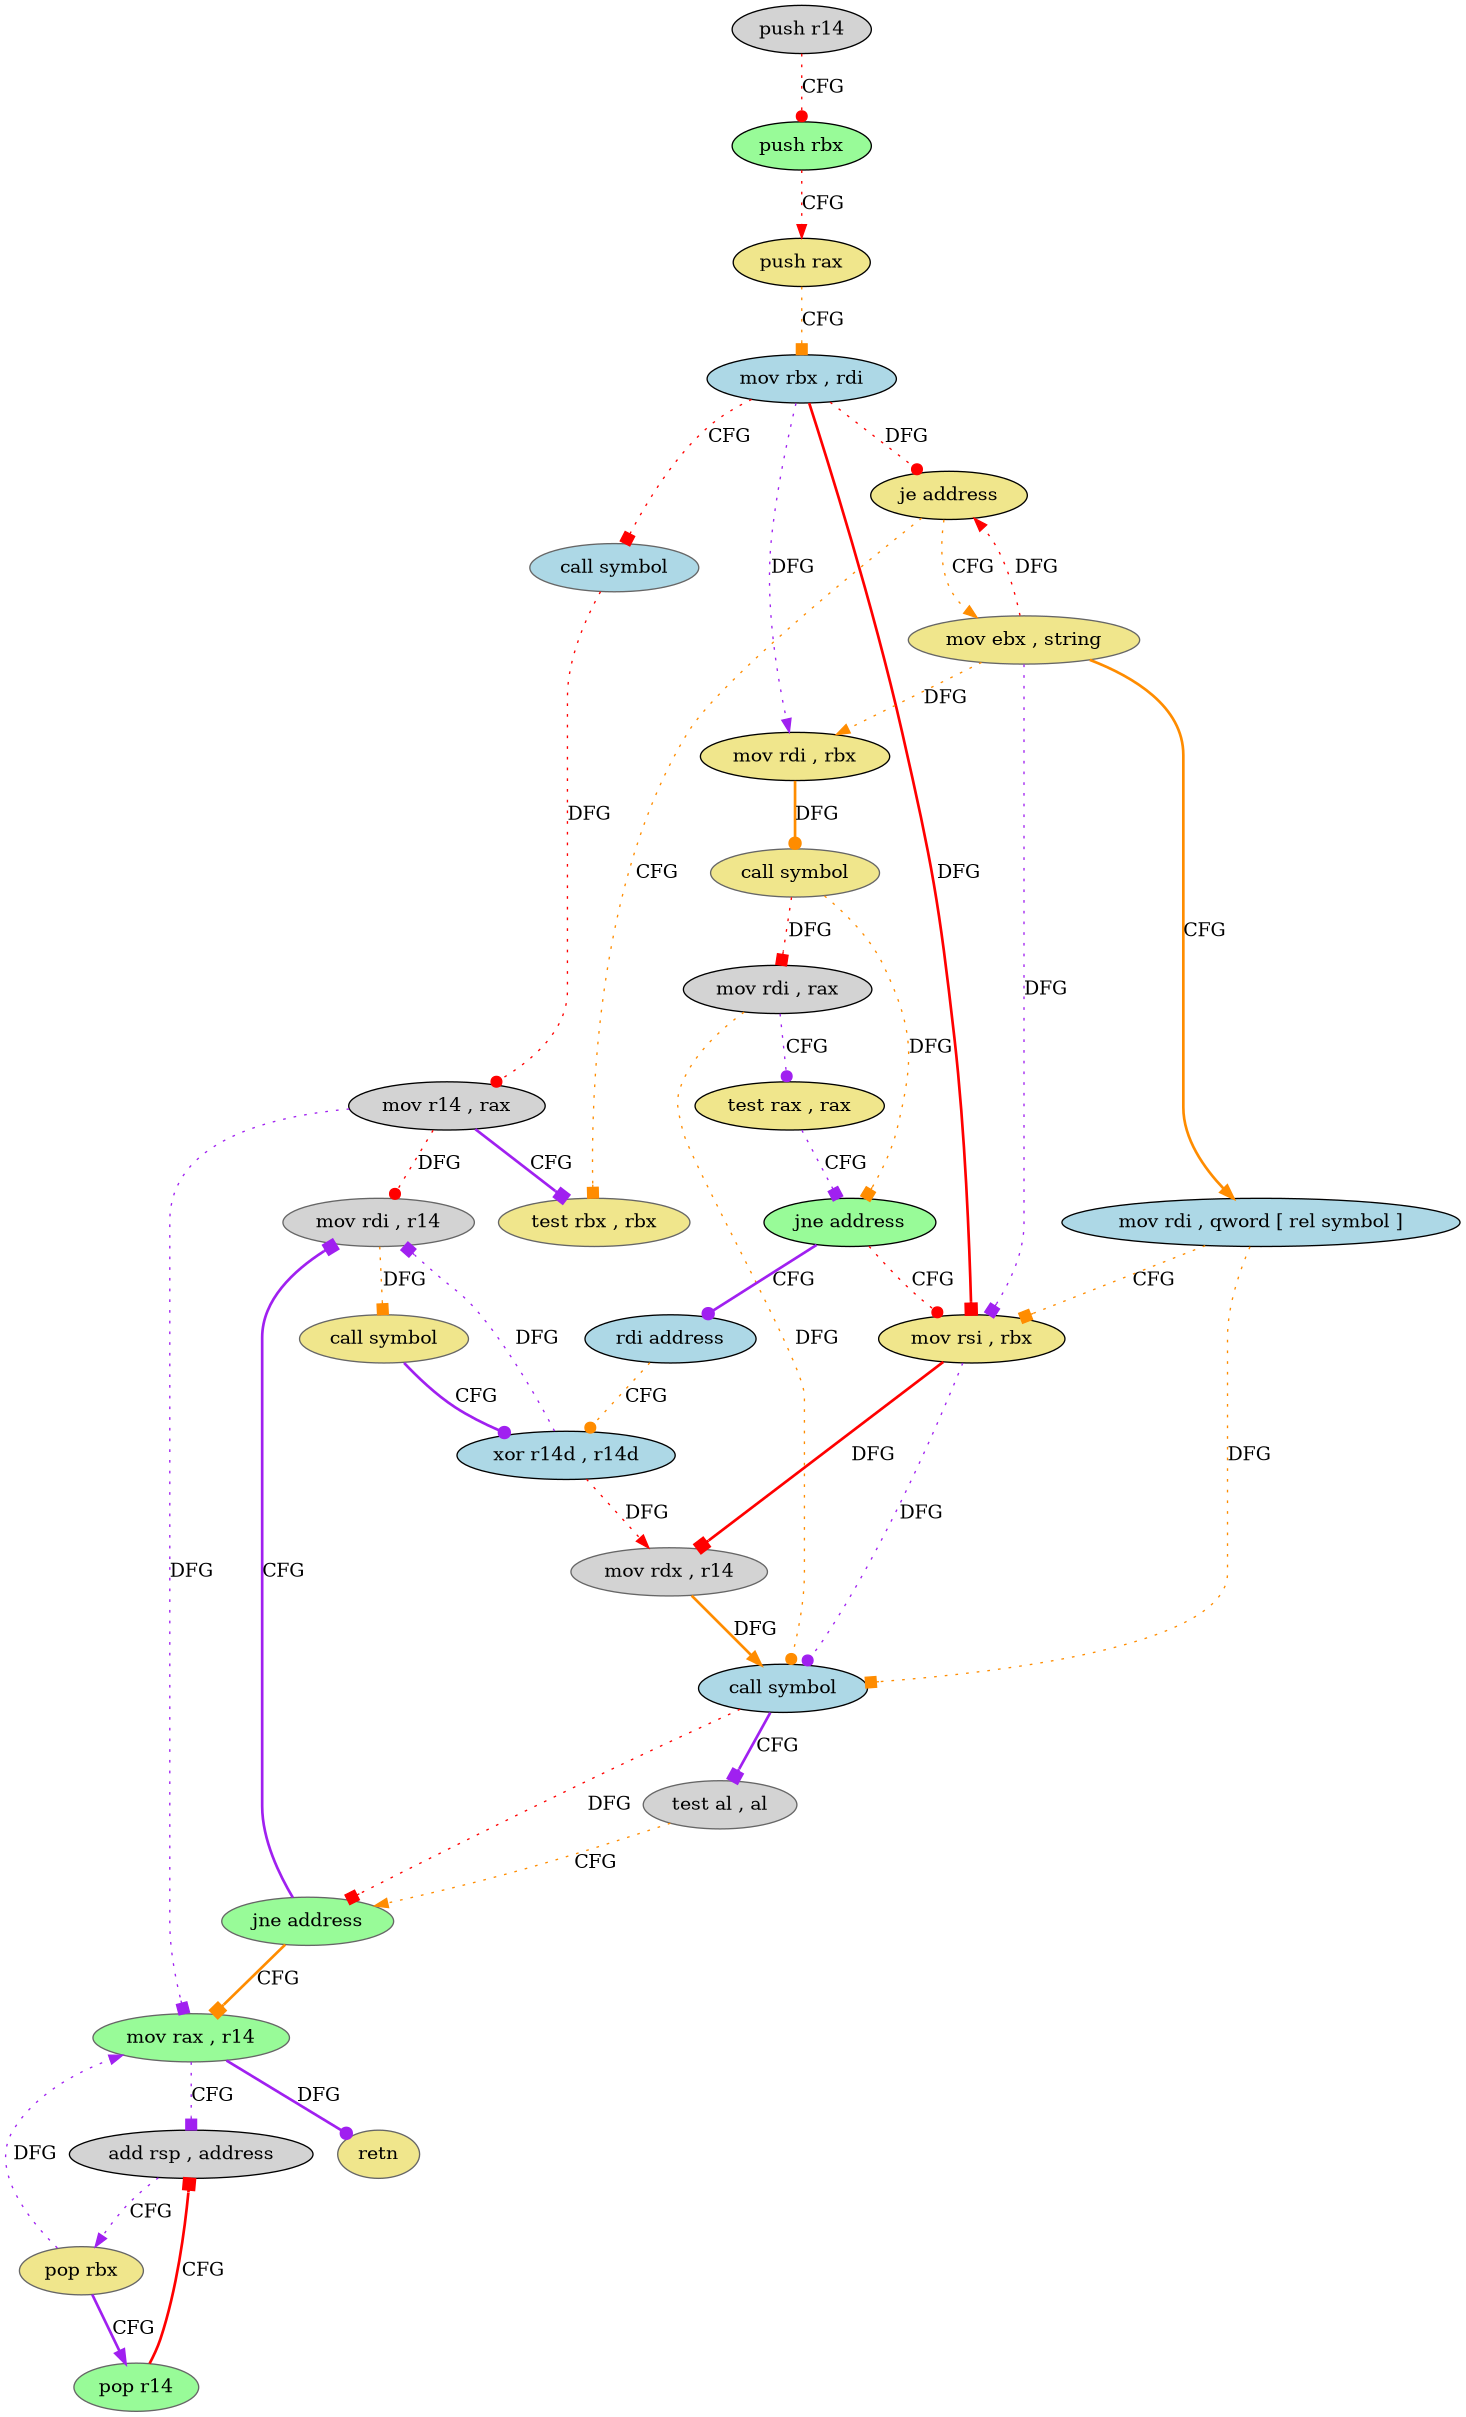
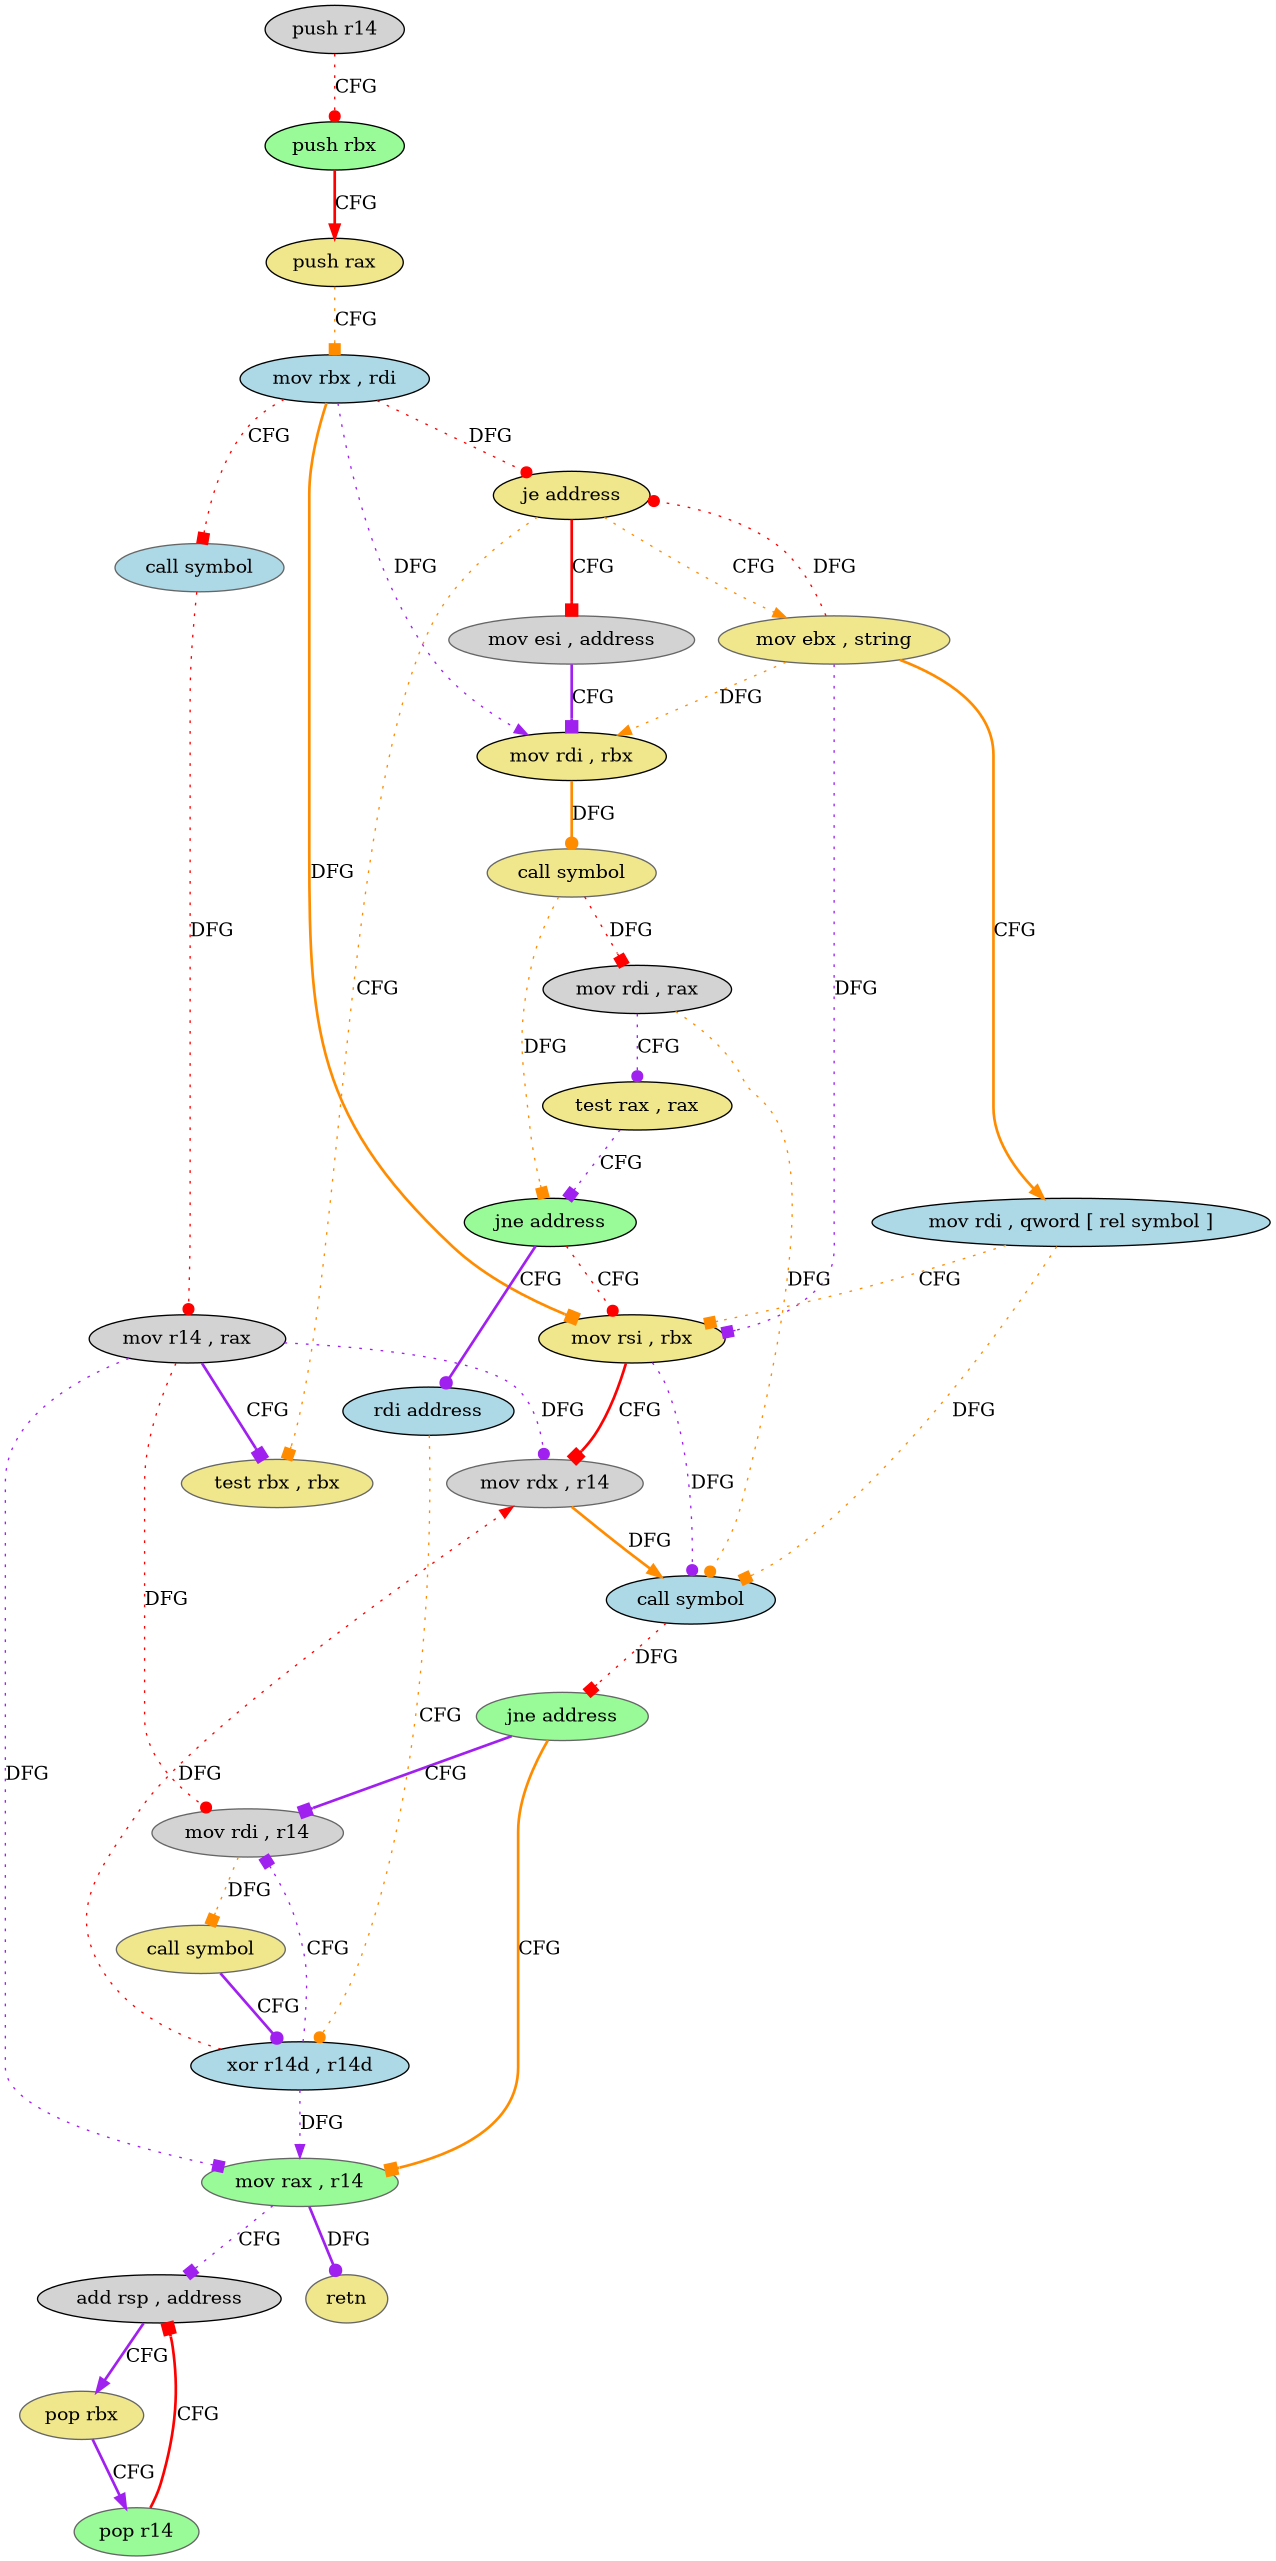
edge "push rbx" -> "push rax": style dotted -> bold
edge "mov ebx , string" -> "je address": arrowhead normal -> dot
node "mov esi , address": added
edge "mov rbx , rdi" -> "mov rsi , rbx": color red -> darkorange
edge "xor r14d , r14d" -> "mov rdi , r14": label "DFG" -> "CFG"
edge "mov r14 , rax" -> "mov rdx , r14": added, label "DFG"
edge "mov rsi , rbx" -> "mov rdx , r14": label "DFG" -> "CFG"
node "test al , al": removed
edge "pop rbx" -> "mov rax , r14": now "xor r14d , r14d" -> "mov rax , r14"
edge "add rsp , address" -> "pop rbx": style dotted -> bold
